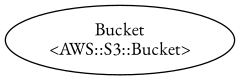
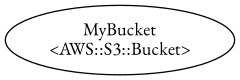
node "Bucket <AWS::S3::Bucket>": label "Bucket <AWS::S3::Bucket>" -> "MyBucket <AWS::S3::Bucket>"
